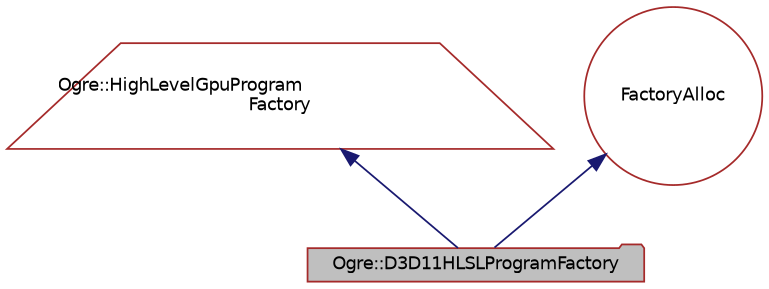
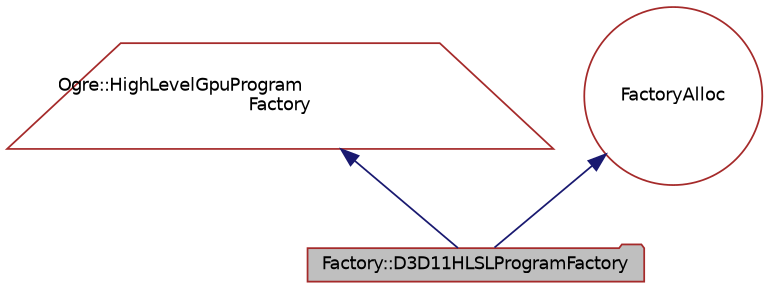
node "Ogre::D3D11HLSLProgramFactory": label "Ogre::D3D11HLSLProgramFactory" -> "Factory::D3D11HLSLProgramFactory"
